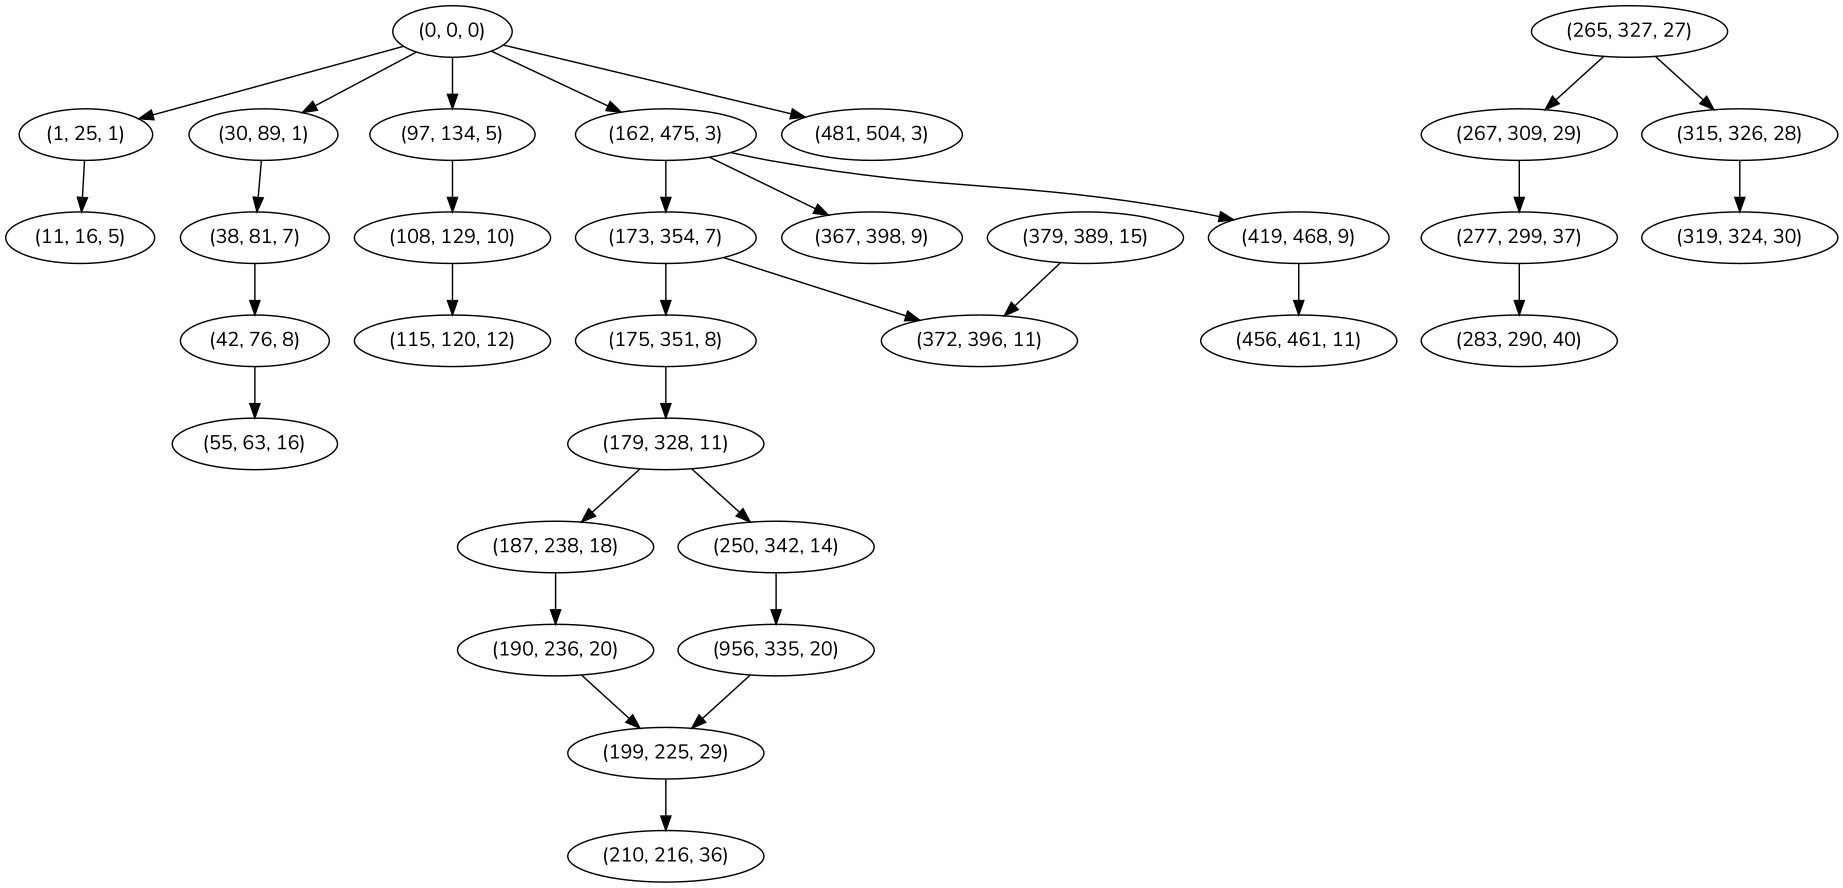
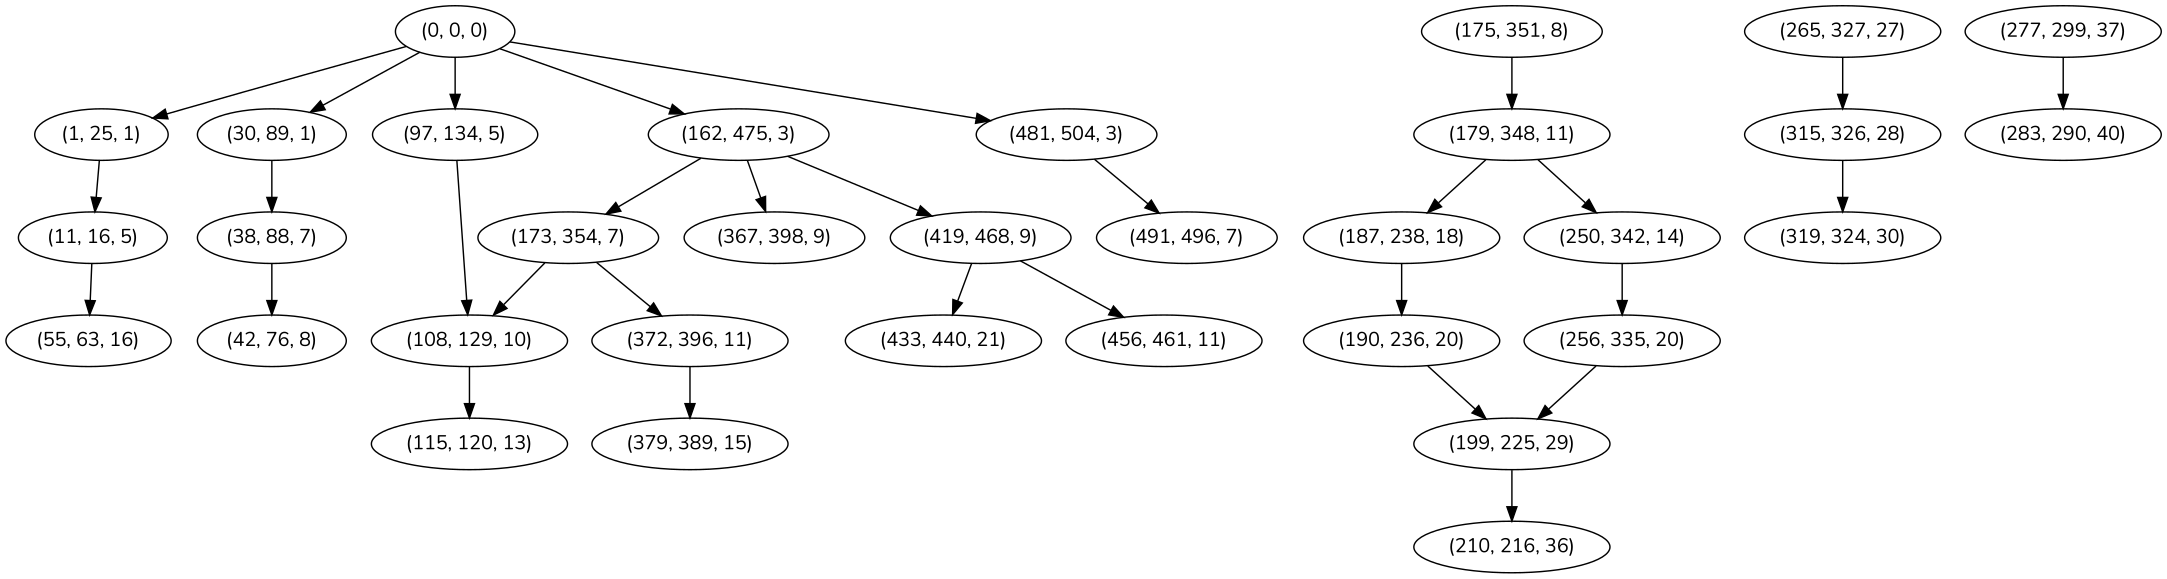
node "(267, 309, 29)": removed
node "(38, 81, 7)": label "(38, 81, 7)" -> "(38, 88, 7)"
node "(491, 496, 7)": added
edge "(173, 354, 7)" -> "(175, 351, 8)": now "(173, 354, 7)" -> "(108, 129, 10)"
edge "(379, 389, 15)" -> "(372, 396, 11)": reversed
node "(115, 120, 12)": label "(115, 120, 12)" -> "(115, 120, 13)"
node "(433, 440, 21)": added
edge "(42, 76, 8)" -> "(55, 63, 16)": now "(11, 16, 5)" -> "(55, 63, 16)"
node "(179, 328, 11)": label "(179, 328, 11)" -> "(179, 348, 11)"
node "(956, 335, 20)": label "(956, 335, 20)" -> "(256, 335, 20)"
